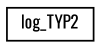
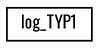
node "log_TYP2": label "log_TYP2" -> "log_TYP1"
